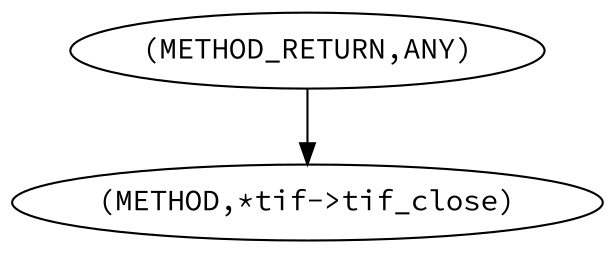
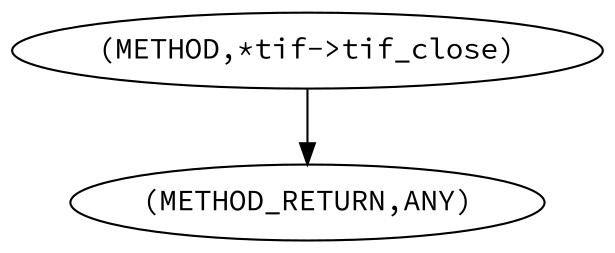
edge "(METHOD_RETURN,ANY)" -> "(METHOD,*tif->tif_close)": reversed
